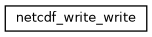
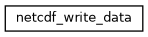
node "netcdf_write_write": label "netcdf_write_write" -> "netcdf_write_data"
